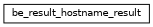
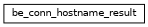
node "be_result_hostname_result": label "be_result_hostname_result" -> "be_conn_hostname_result"
